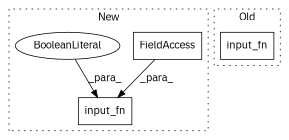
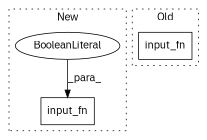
node "FieldAccess": removed
